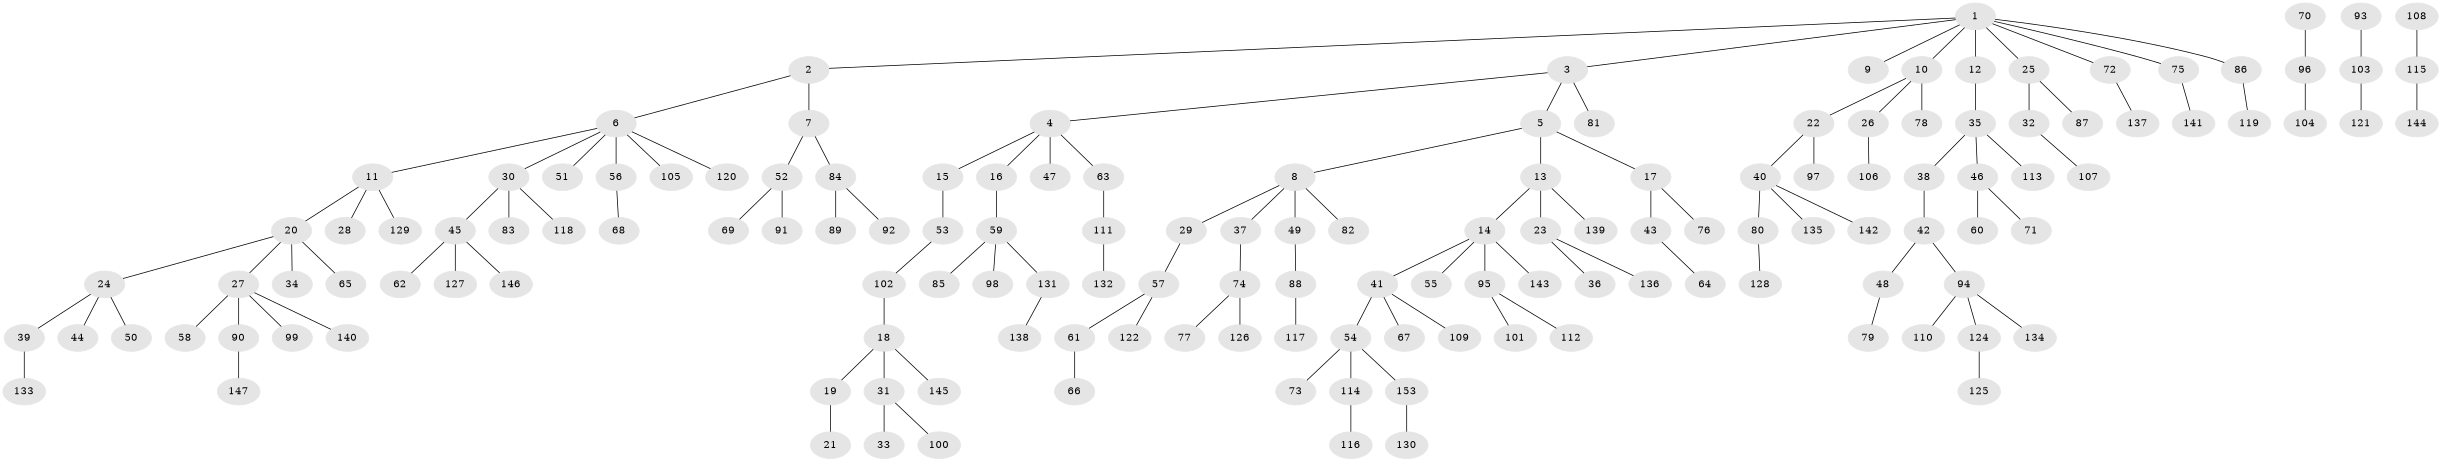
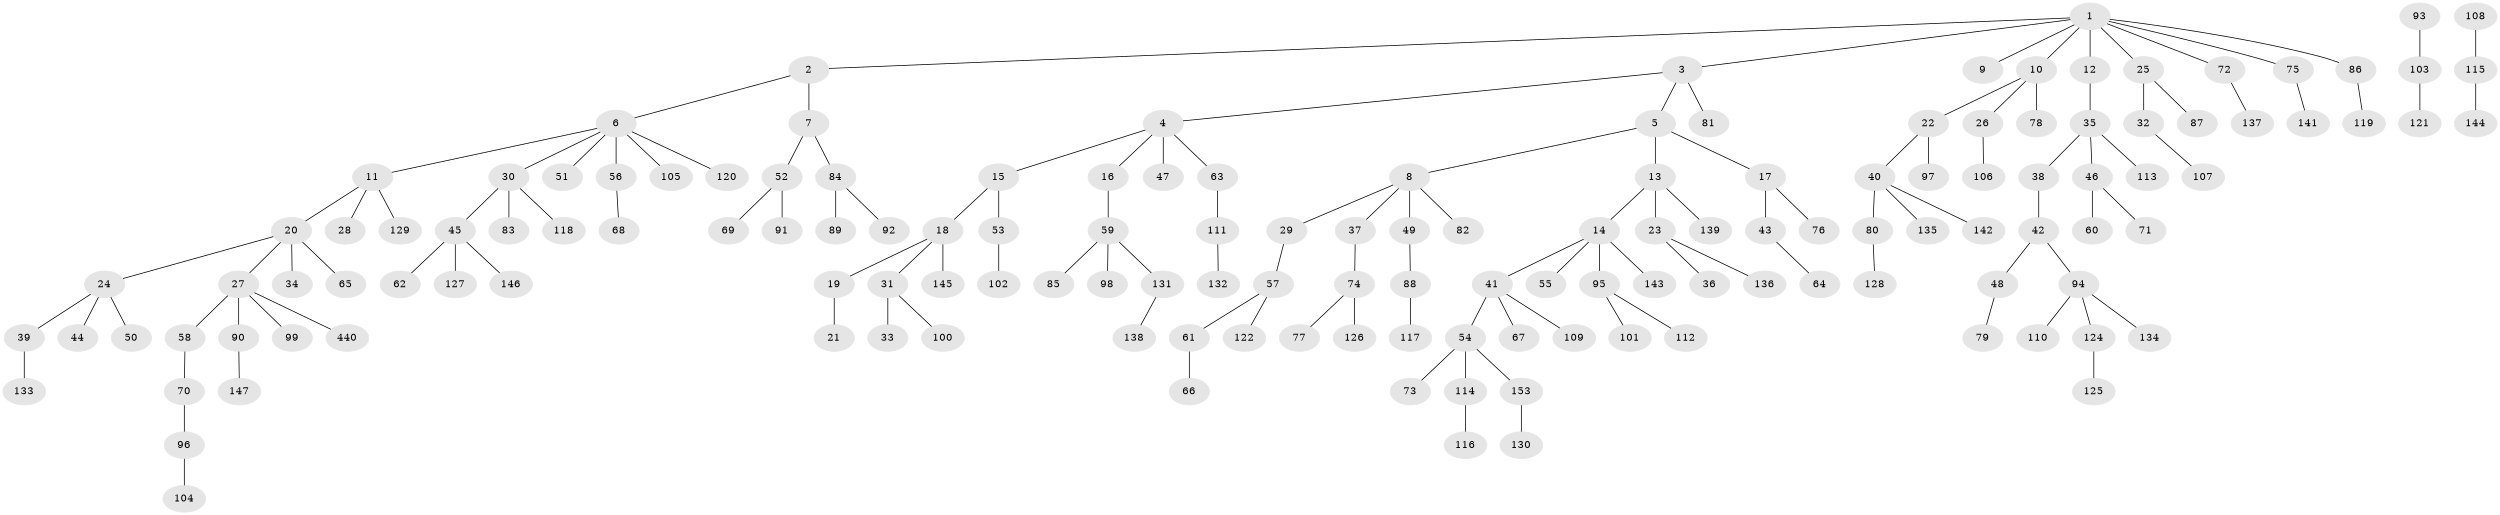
edge "102" -- "18": now "15" -- "18"
node "140": label "140" -> "440"
edge "58" -- "70": added
